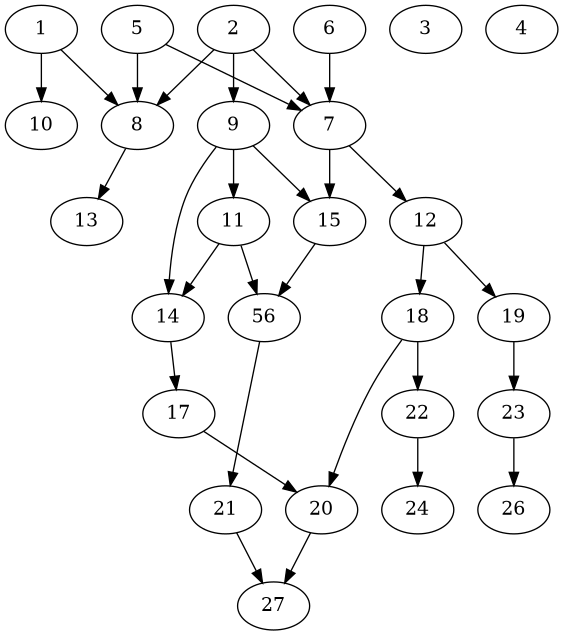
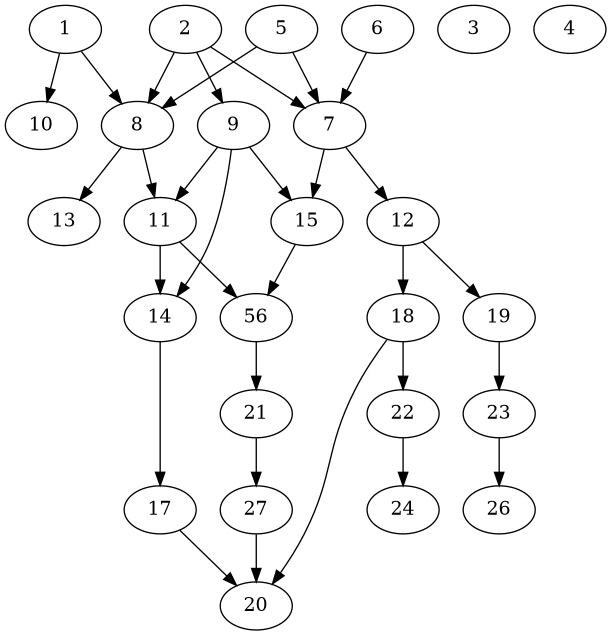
edge "8" -> "11": added
edge "20" -> "27": reversed
